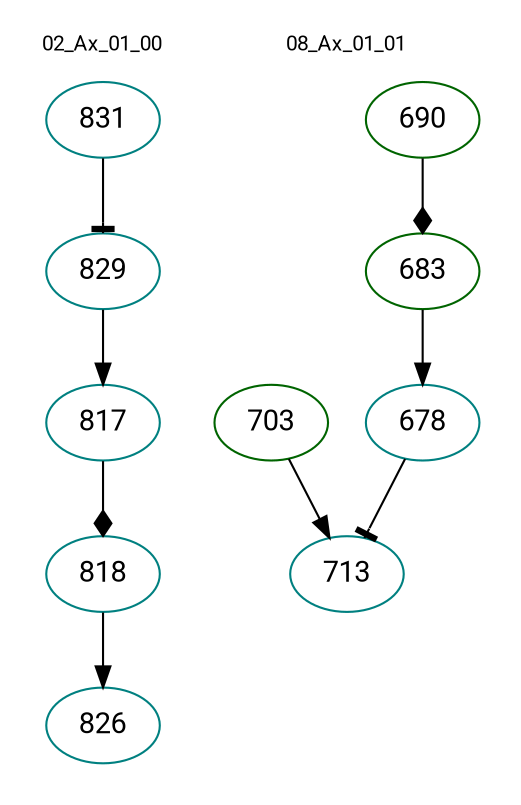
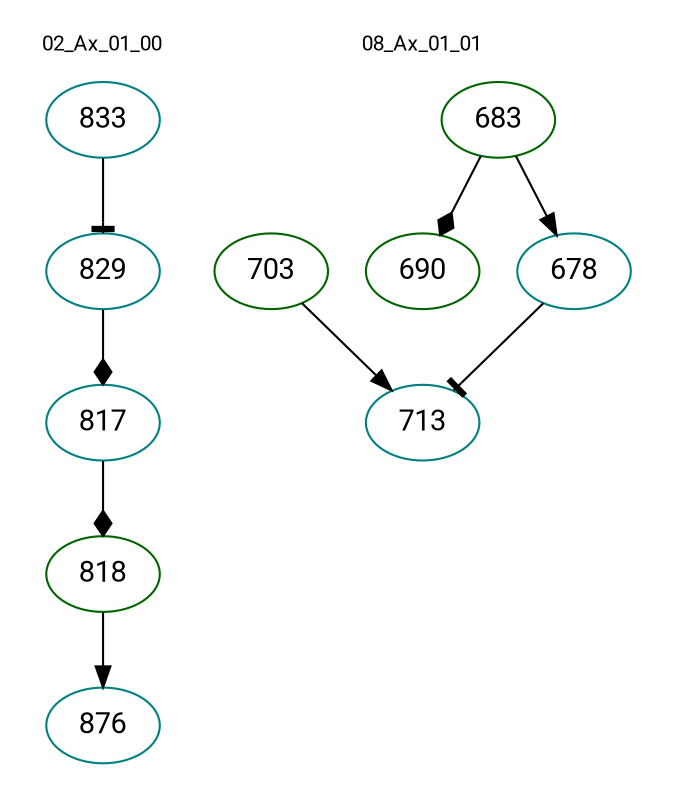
node "831": label "831" -> "833"
edge "690" -> "683": reversed
edge "829" -> "817": arrowhead normal -> diamond
node "818": color teal -> darkgreen
node "826": label "826" -> "876"
